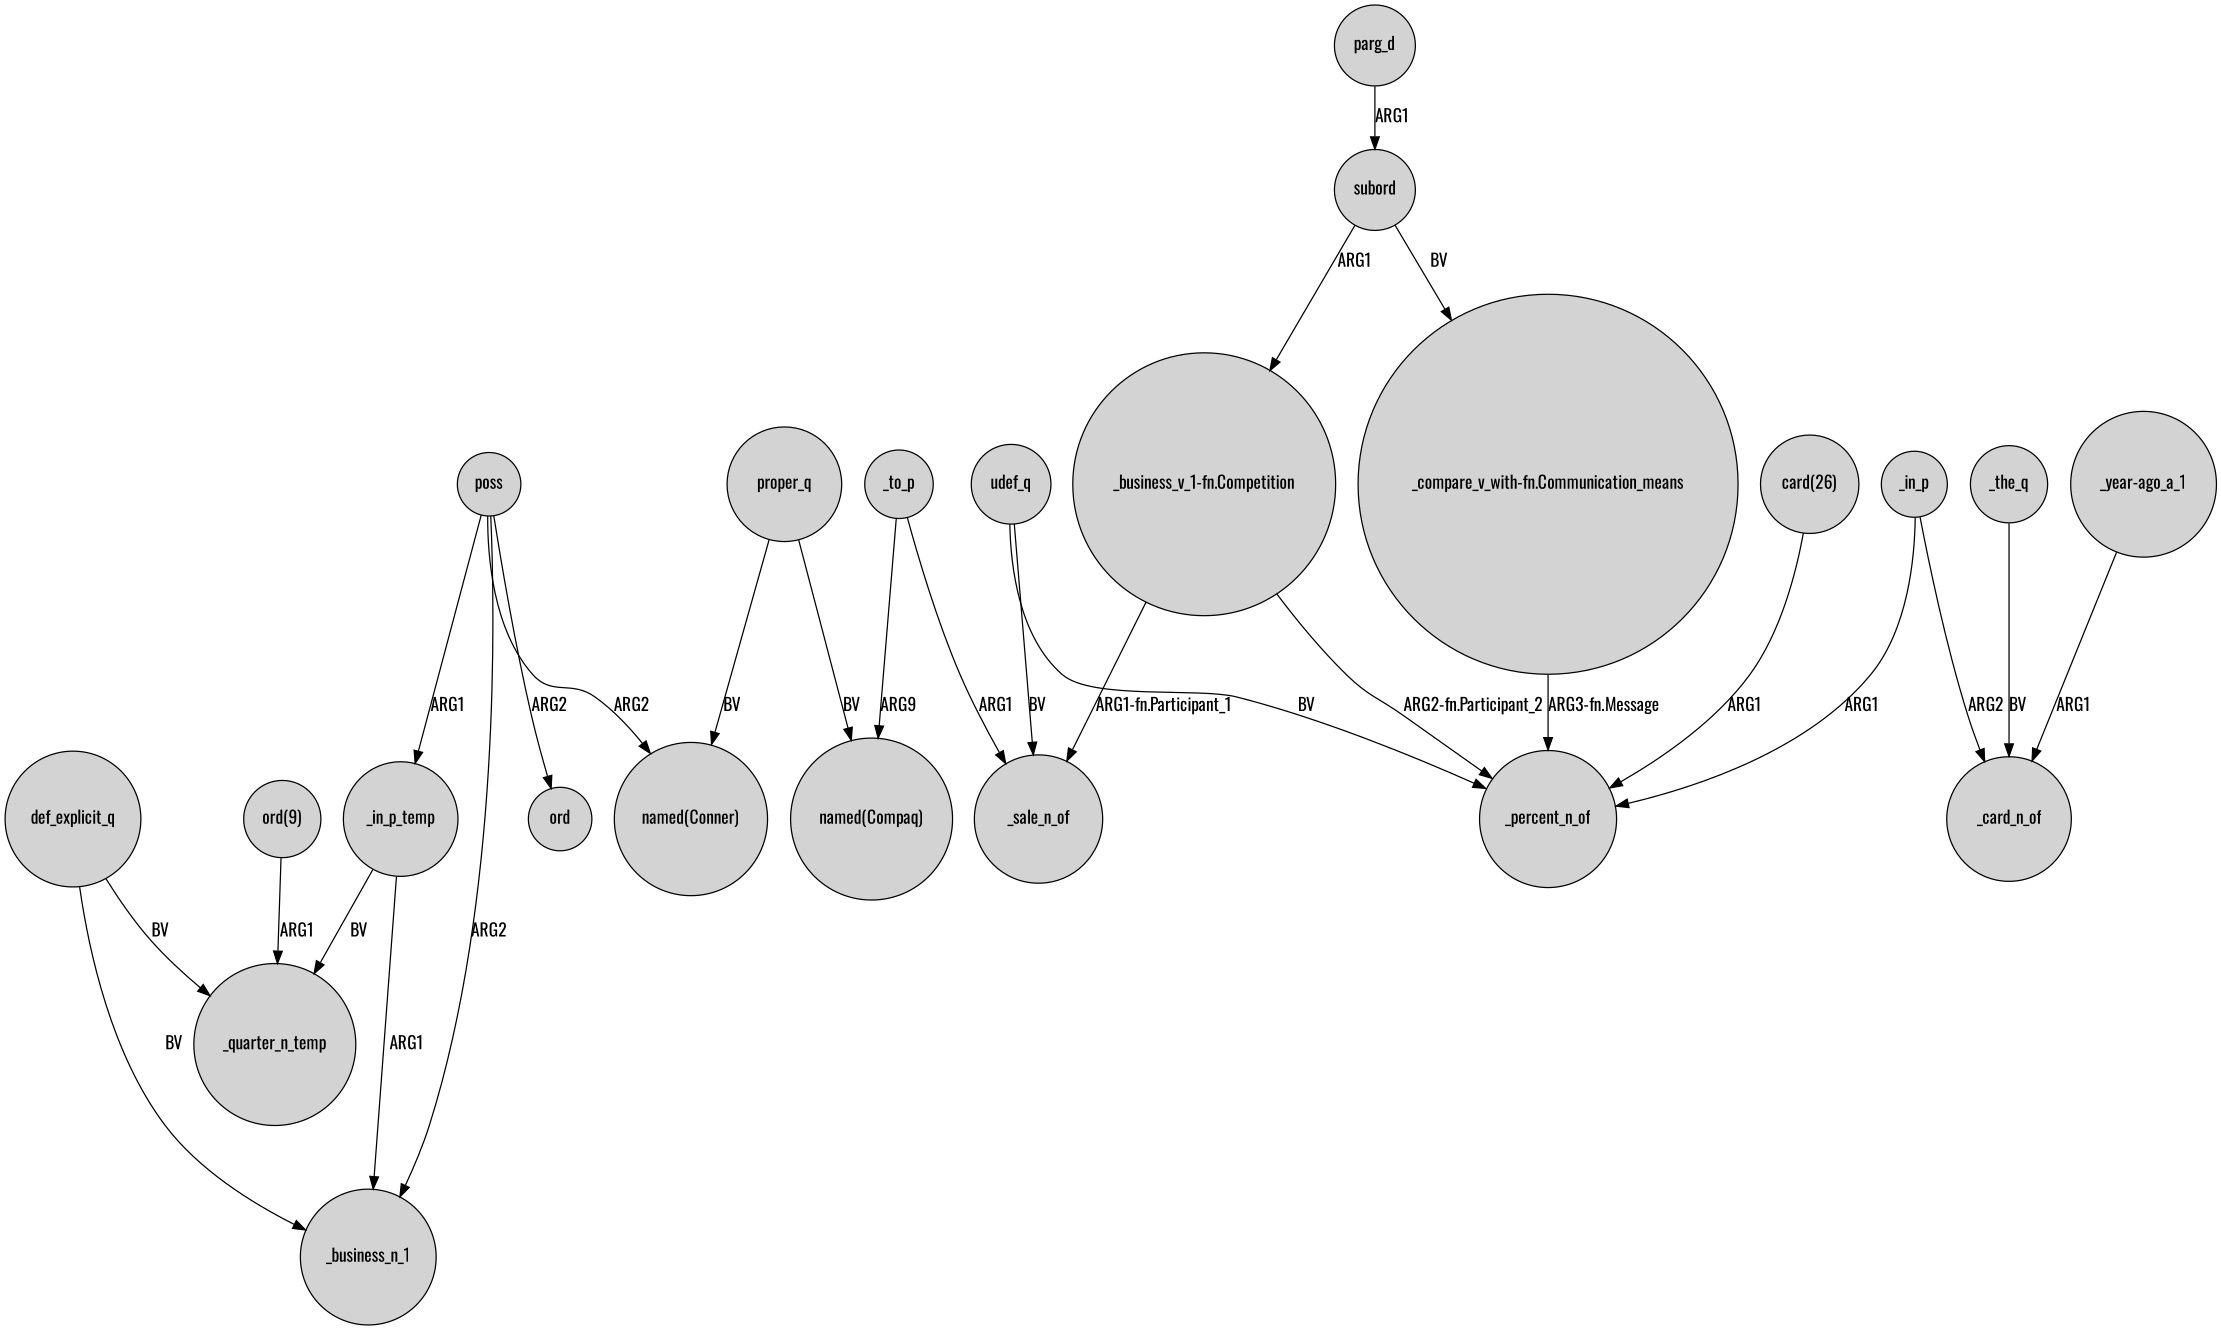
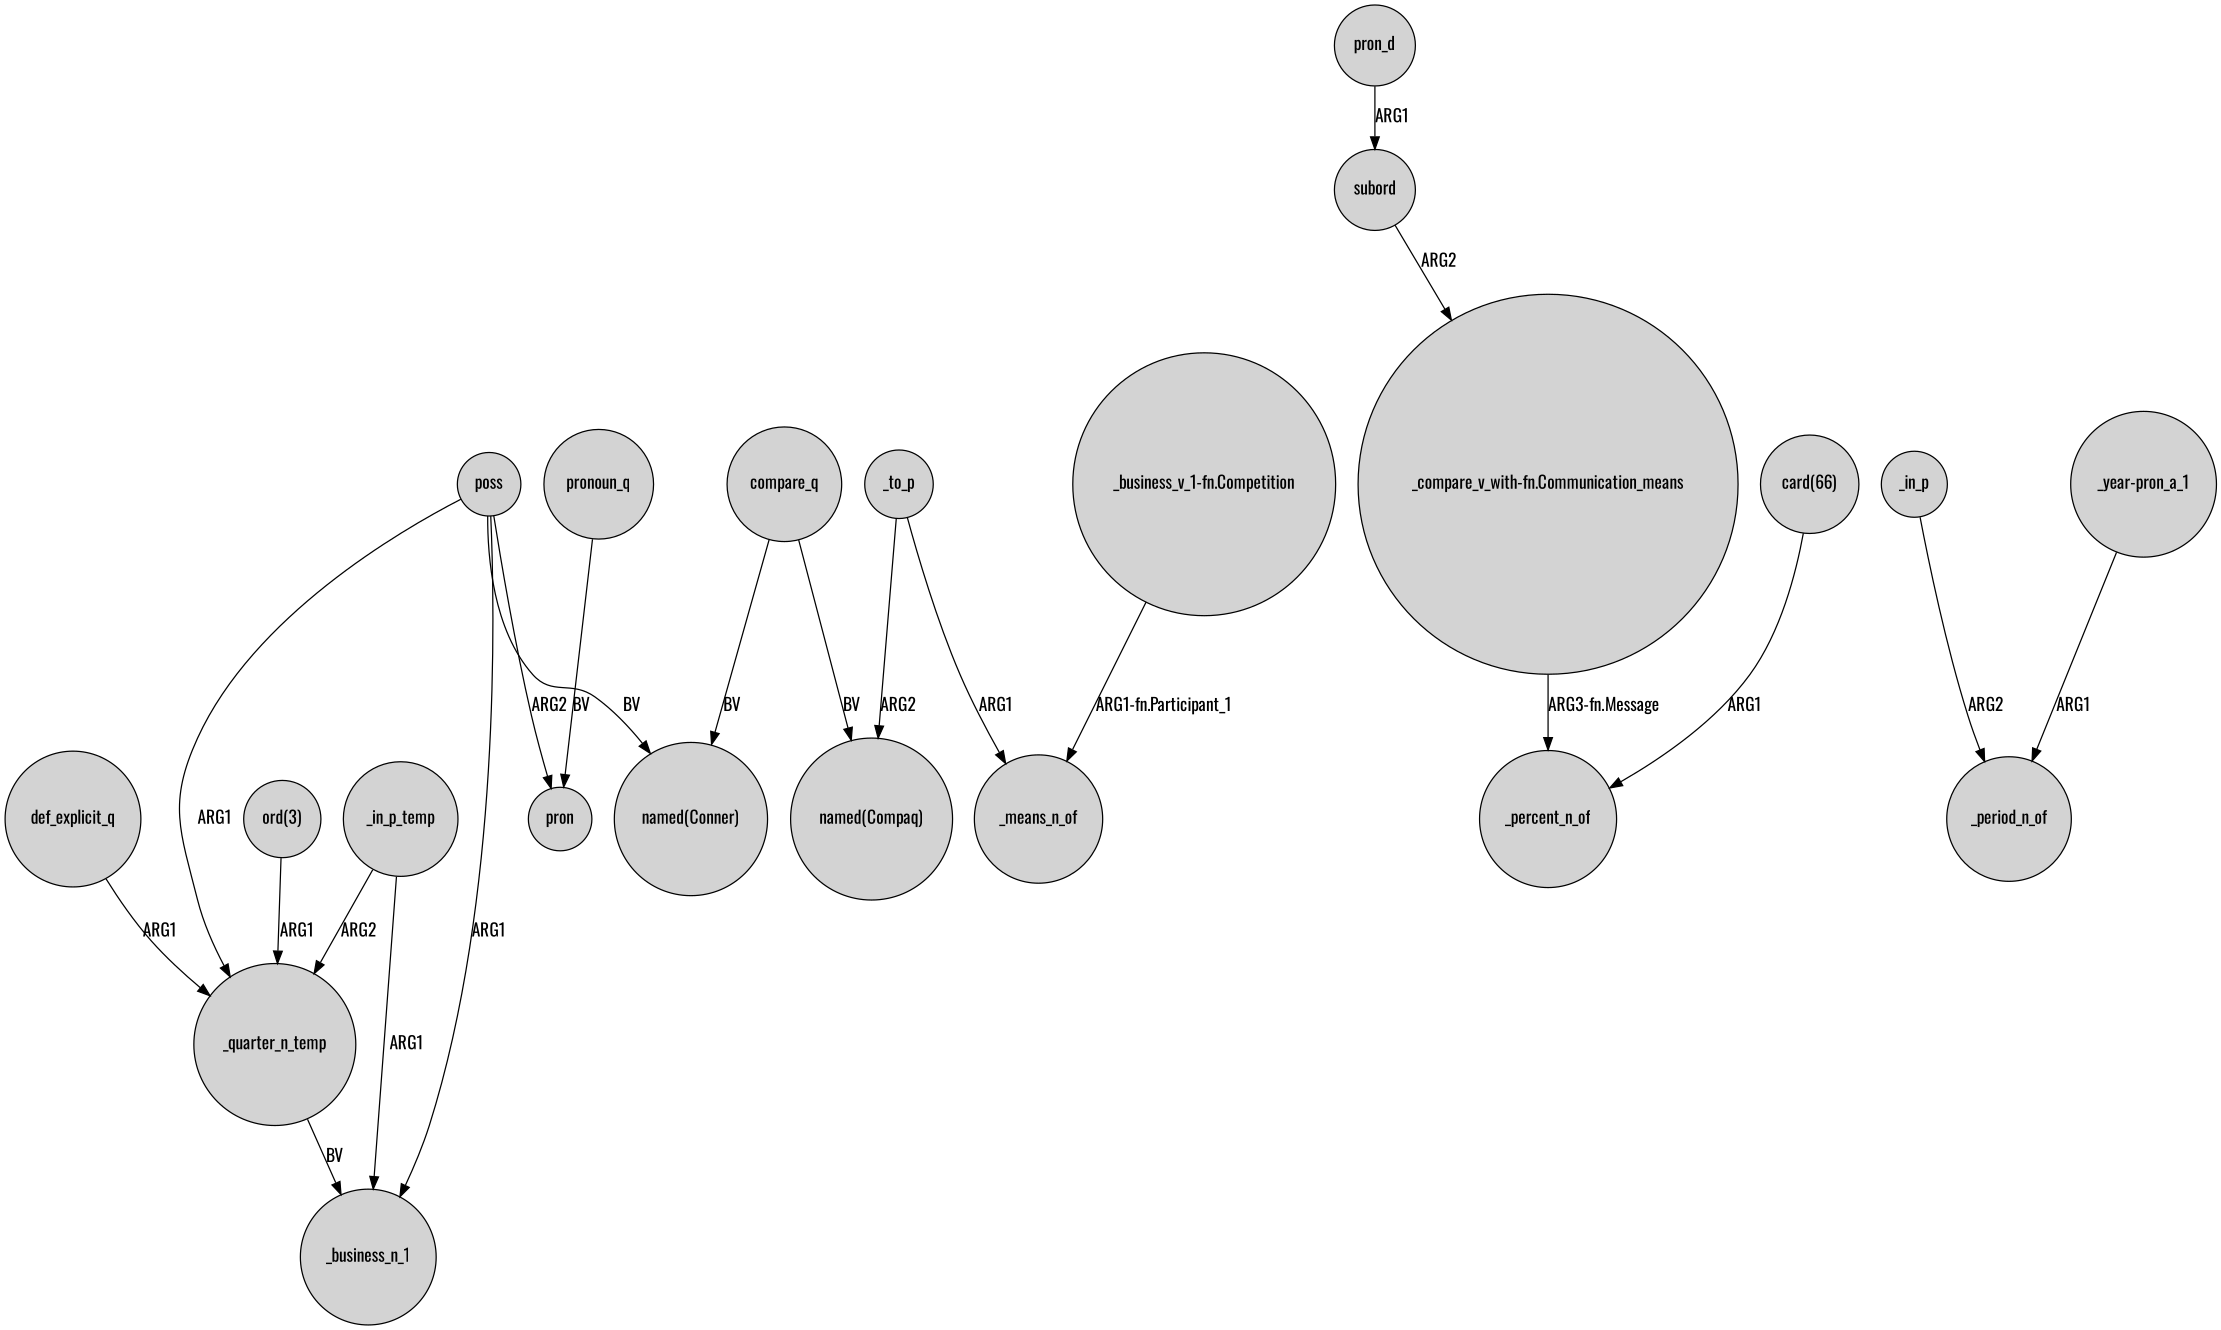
node "parg_d": label "parg_d" -> "pron_d"
edge "subord" -> "_compare_v_with-fn.Communication_means": label "BV" -> "ARG2"
edge "subord" -> "_business_v_1-fn.Competition": removed, label "ARG1"
node "pronoun_q": added
node "proper_q": label "proper_q" -> "compare_q"
node "udef_q": removed
node "card(26)": label "card(26)" -> "card(66)"
node "_the_q": removed
node "_year-ago_a_1": label "_year-ago_a_1" -> "_year-pron_a_1"
edge "poss" -> "_in_p_temp": now "poss" -> "_quarter_n_temp"
edge "_business_v_1-fn.Competition" -> "_percent_n_of": removed, label "ARG2-fn.Participant_2"
edge "poss" -> "named(Conner)": label "ARG2" -> "BV"
edge "_to_p" -> "named(Compaq)": label "ARG9" -> "ARG2"
edge "_in_p" -> "_percent_n_of": removed, label "ARG1"
node "ord(9)": label "ord(9)" -> "ord(3)"
node "ord": label "ord" -> "pron"
node "_sale_n_of": label "_sale_n_of" -> "_means_n_of"
node "_card_n_of": label "_card_n_of" -> "_period_n_of"
edge "def_explicit_q" -> "_quarter_n_temp": label "BV" -> "ARG1"
edge "_in_p_temp" -> "_quarter_n_temp": label "BV" -> "ARG2"
edge "poss" -> "_business_n_1": label "ARG2" -> "ARG1"
edge "def_explicit_q" -> "_business_n_1": now "_quarter_n_temp" -> "_business_n_1"
